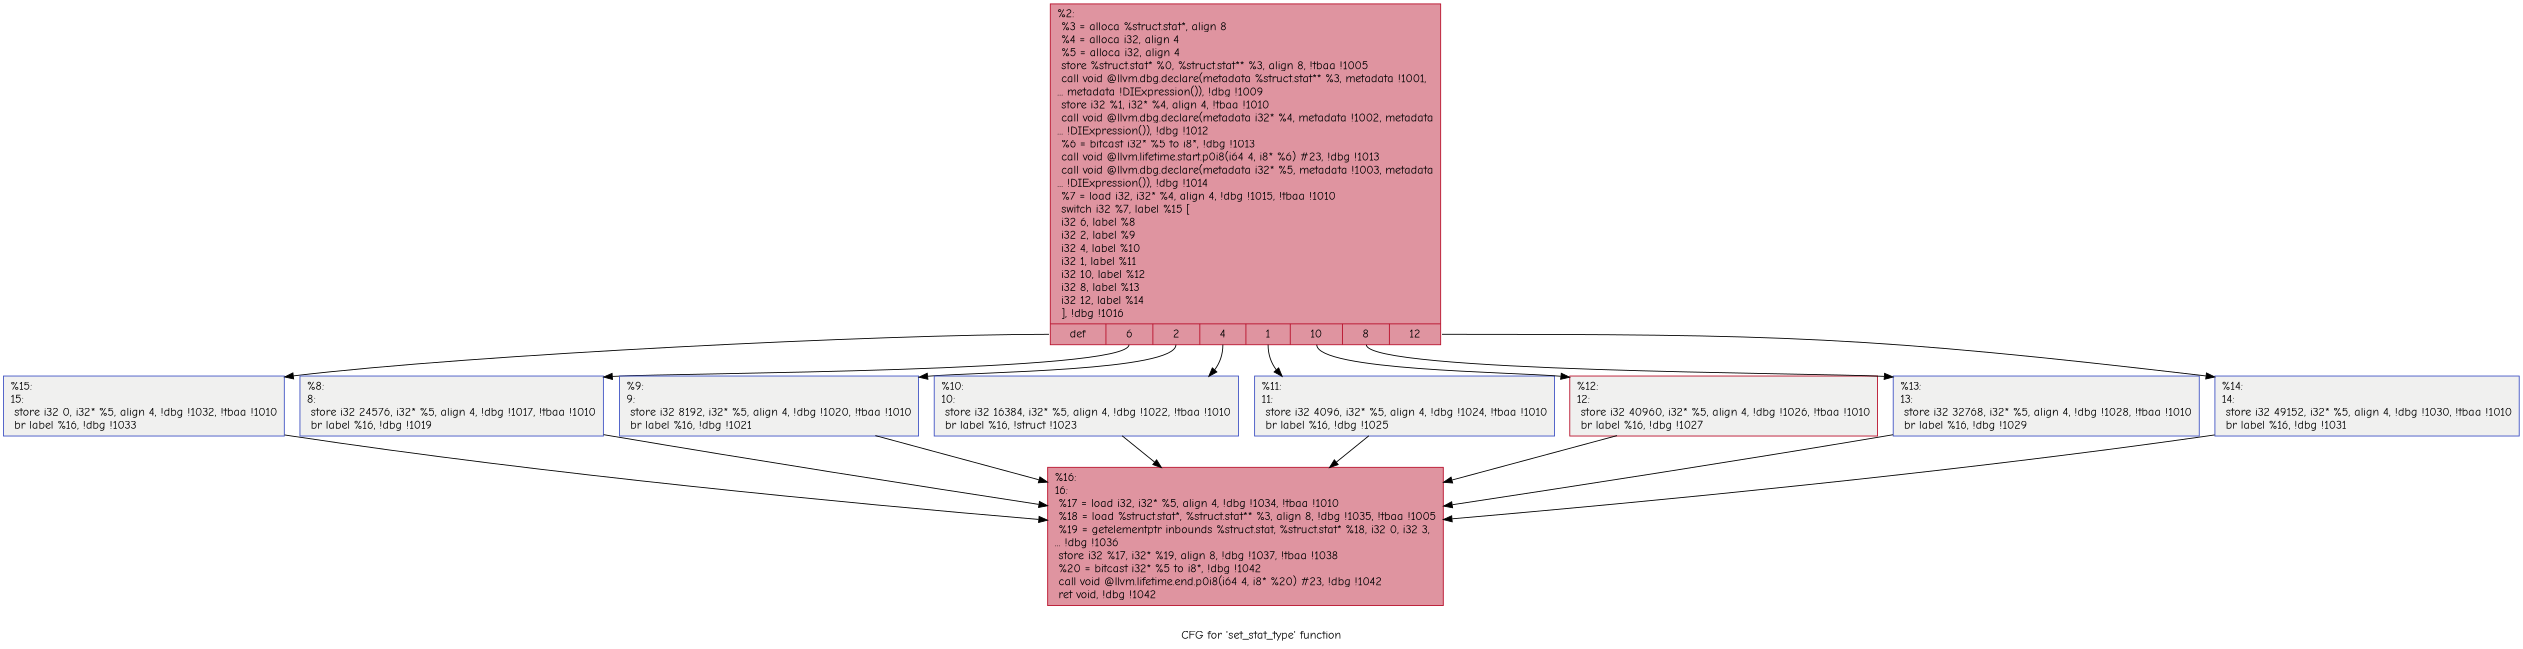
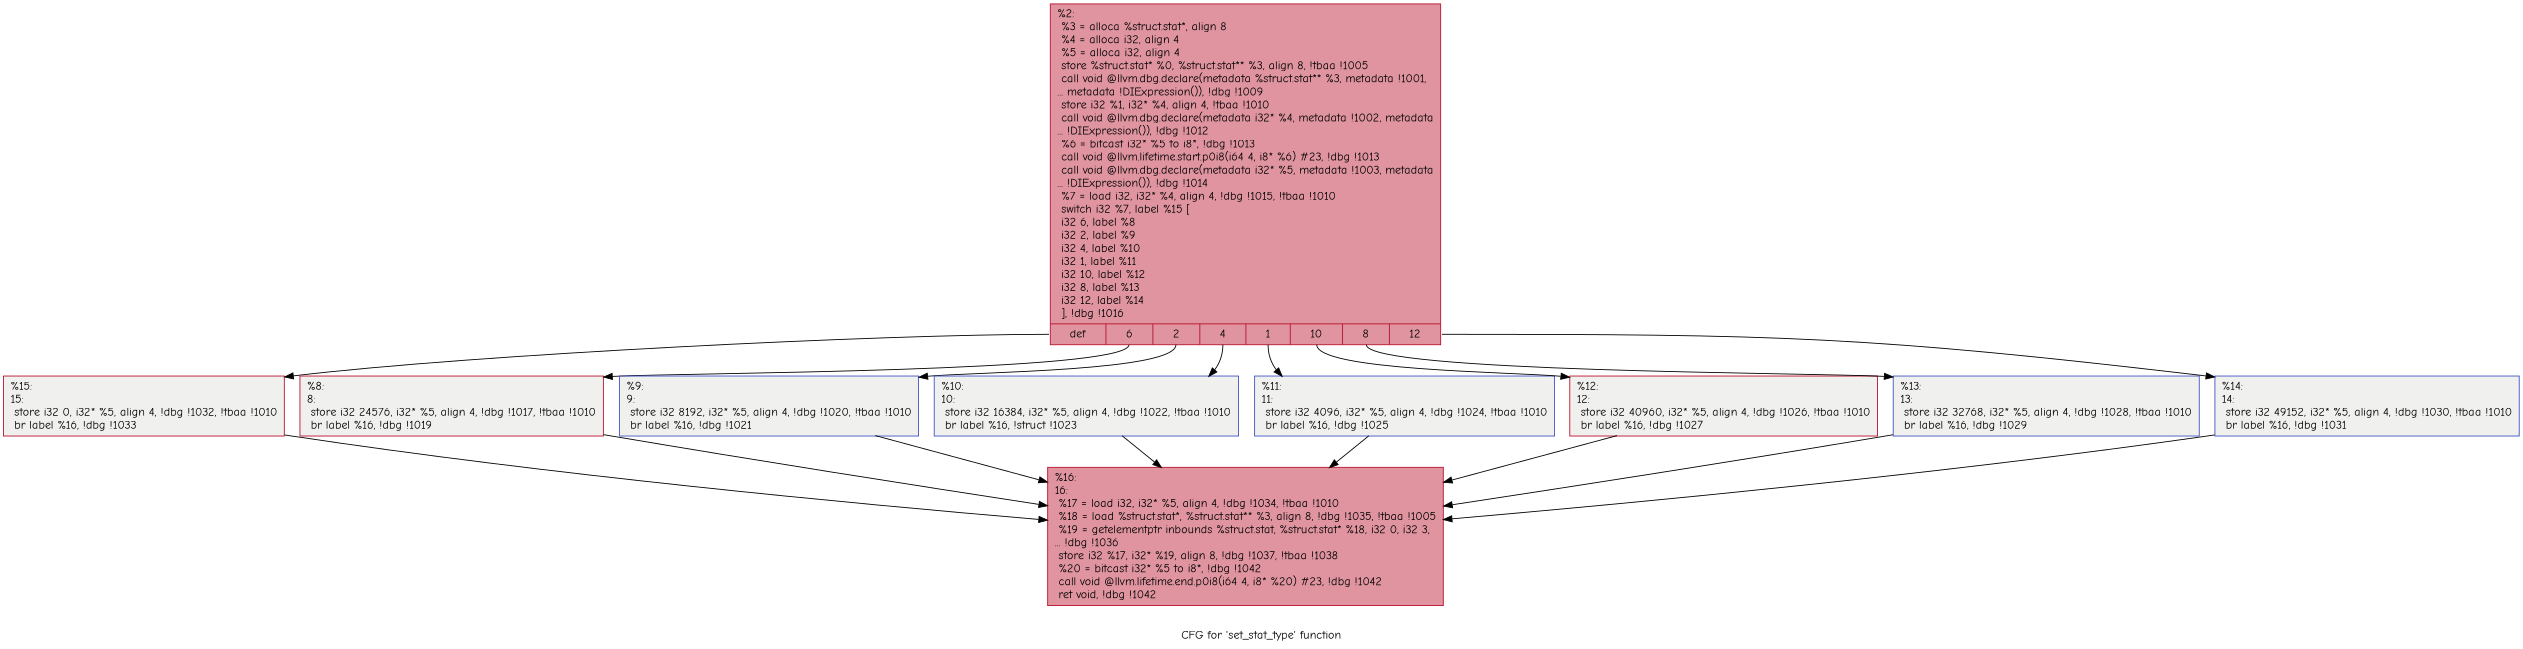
node "%15:": color #3d50c3ff -> #b70d28ff
node "%8:": color #3d50c3ff -> #b70d28ff
